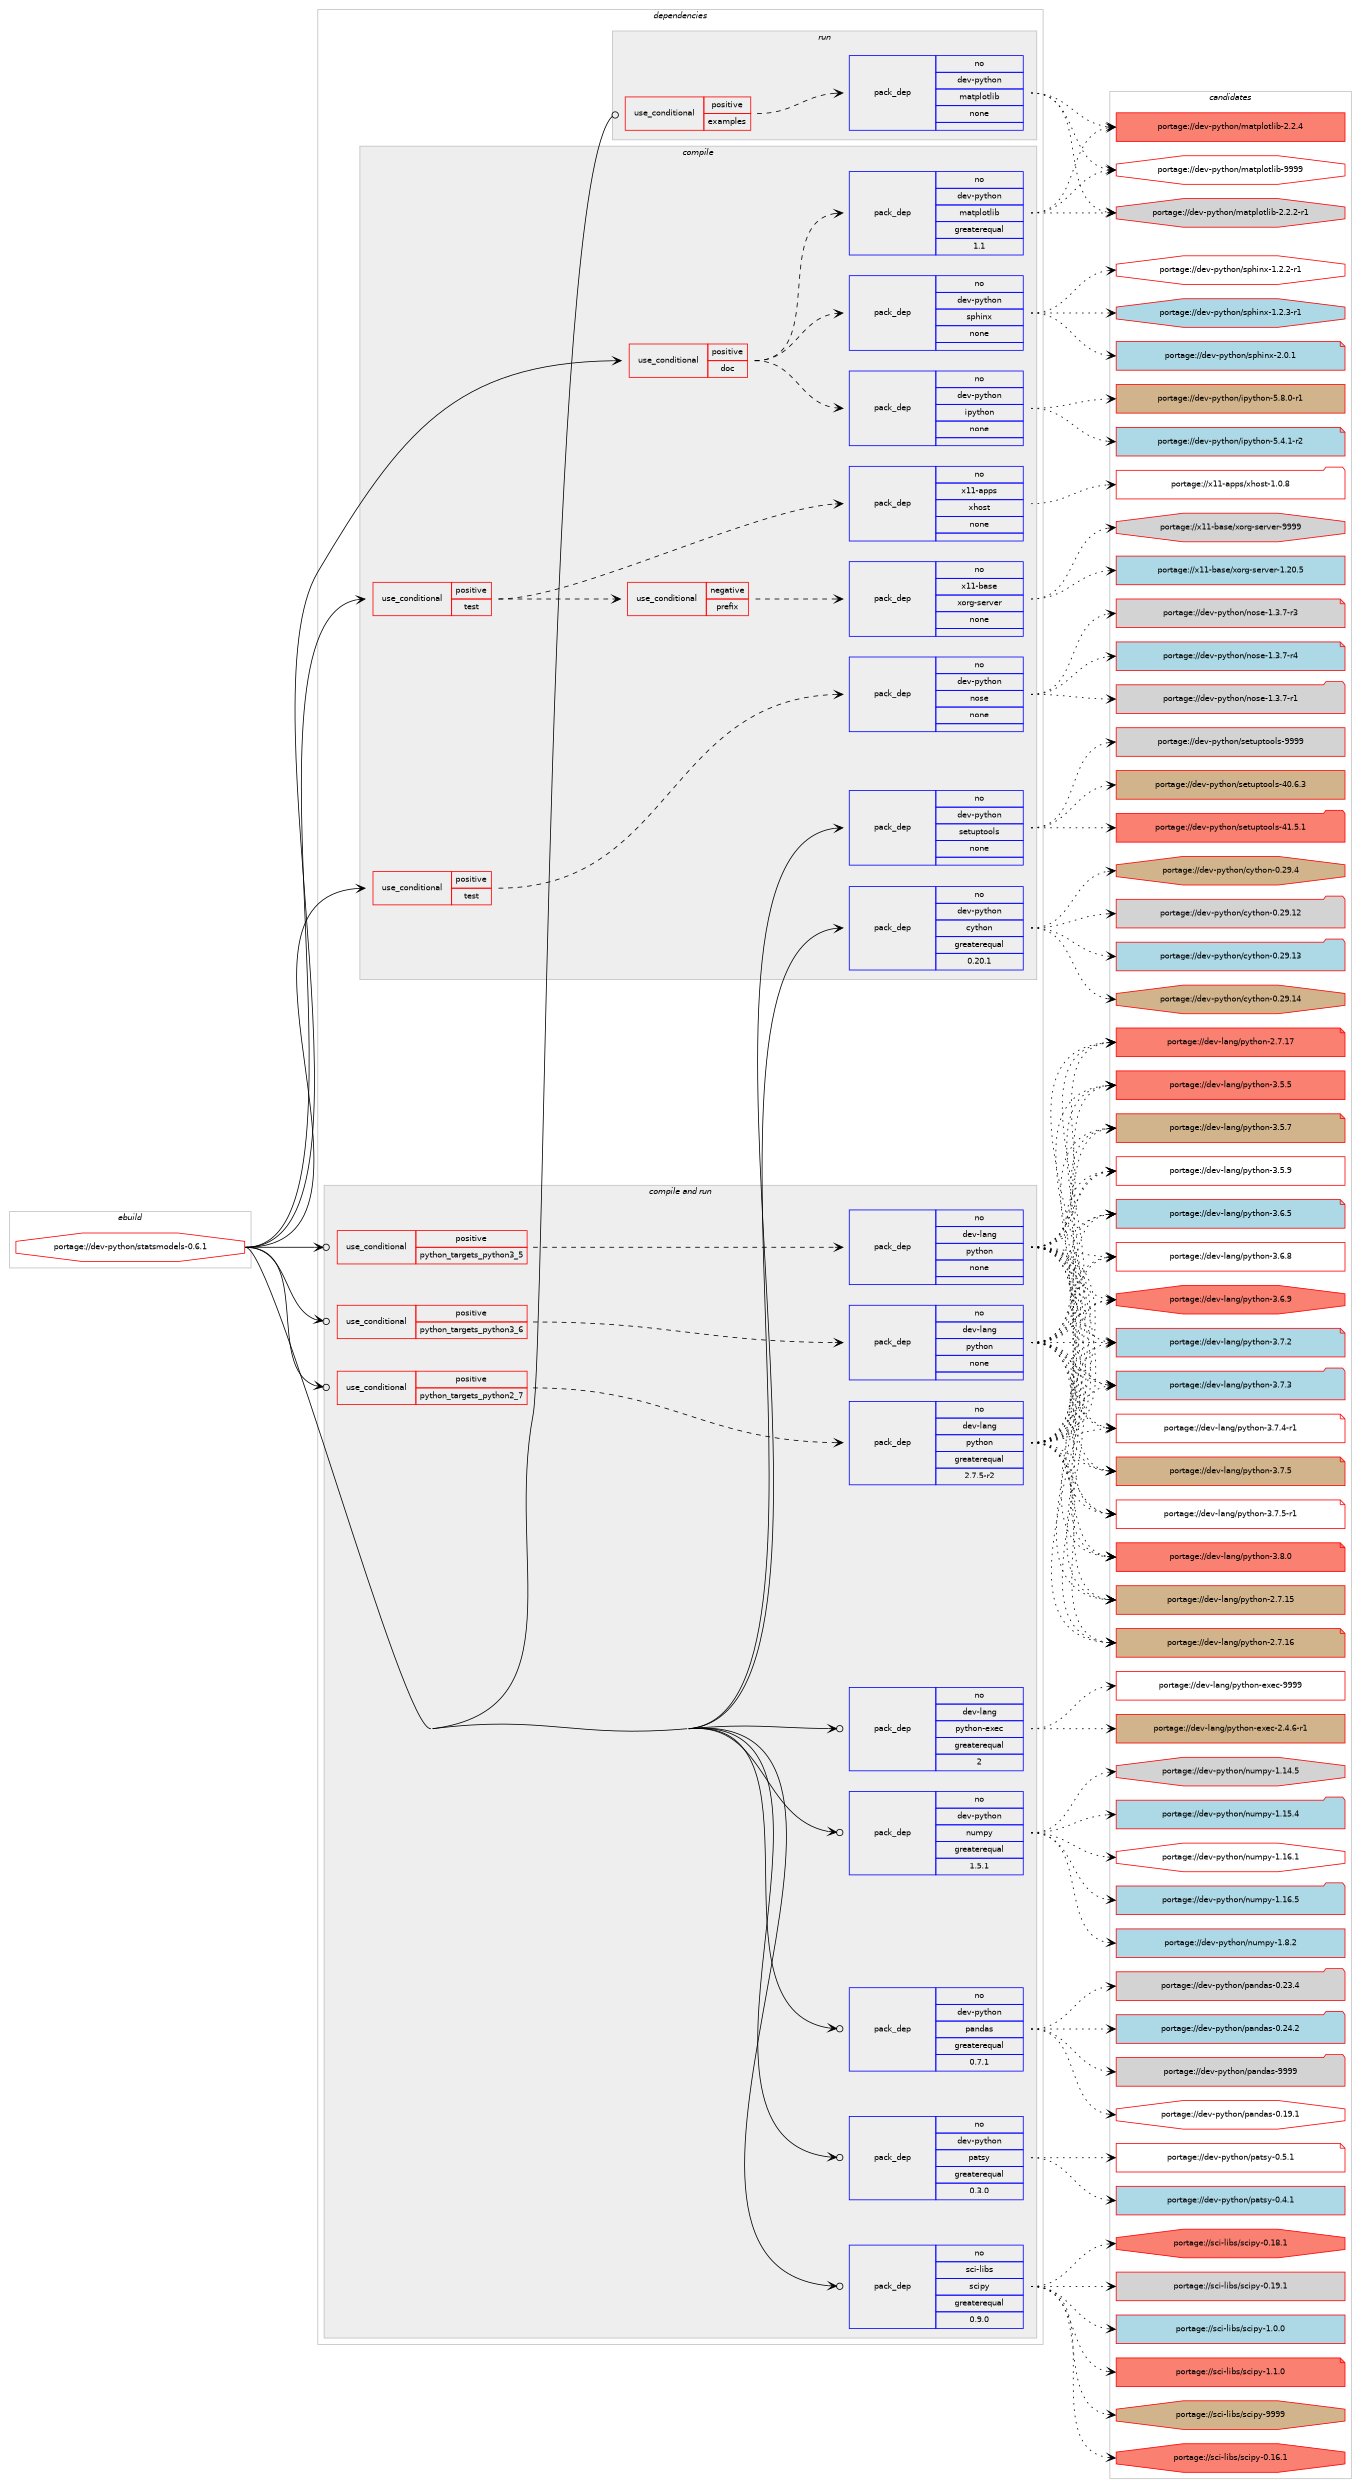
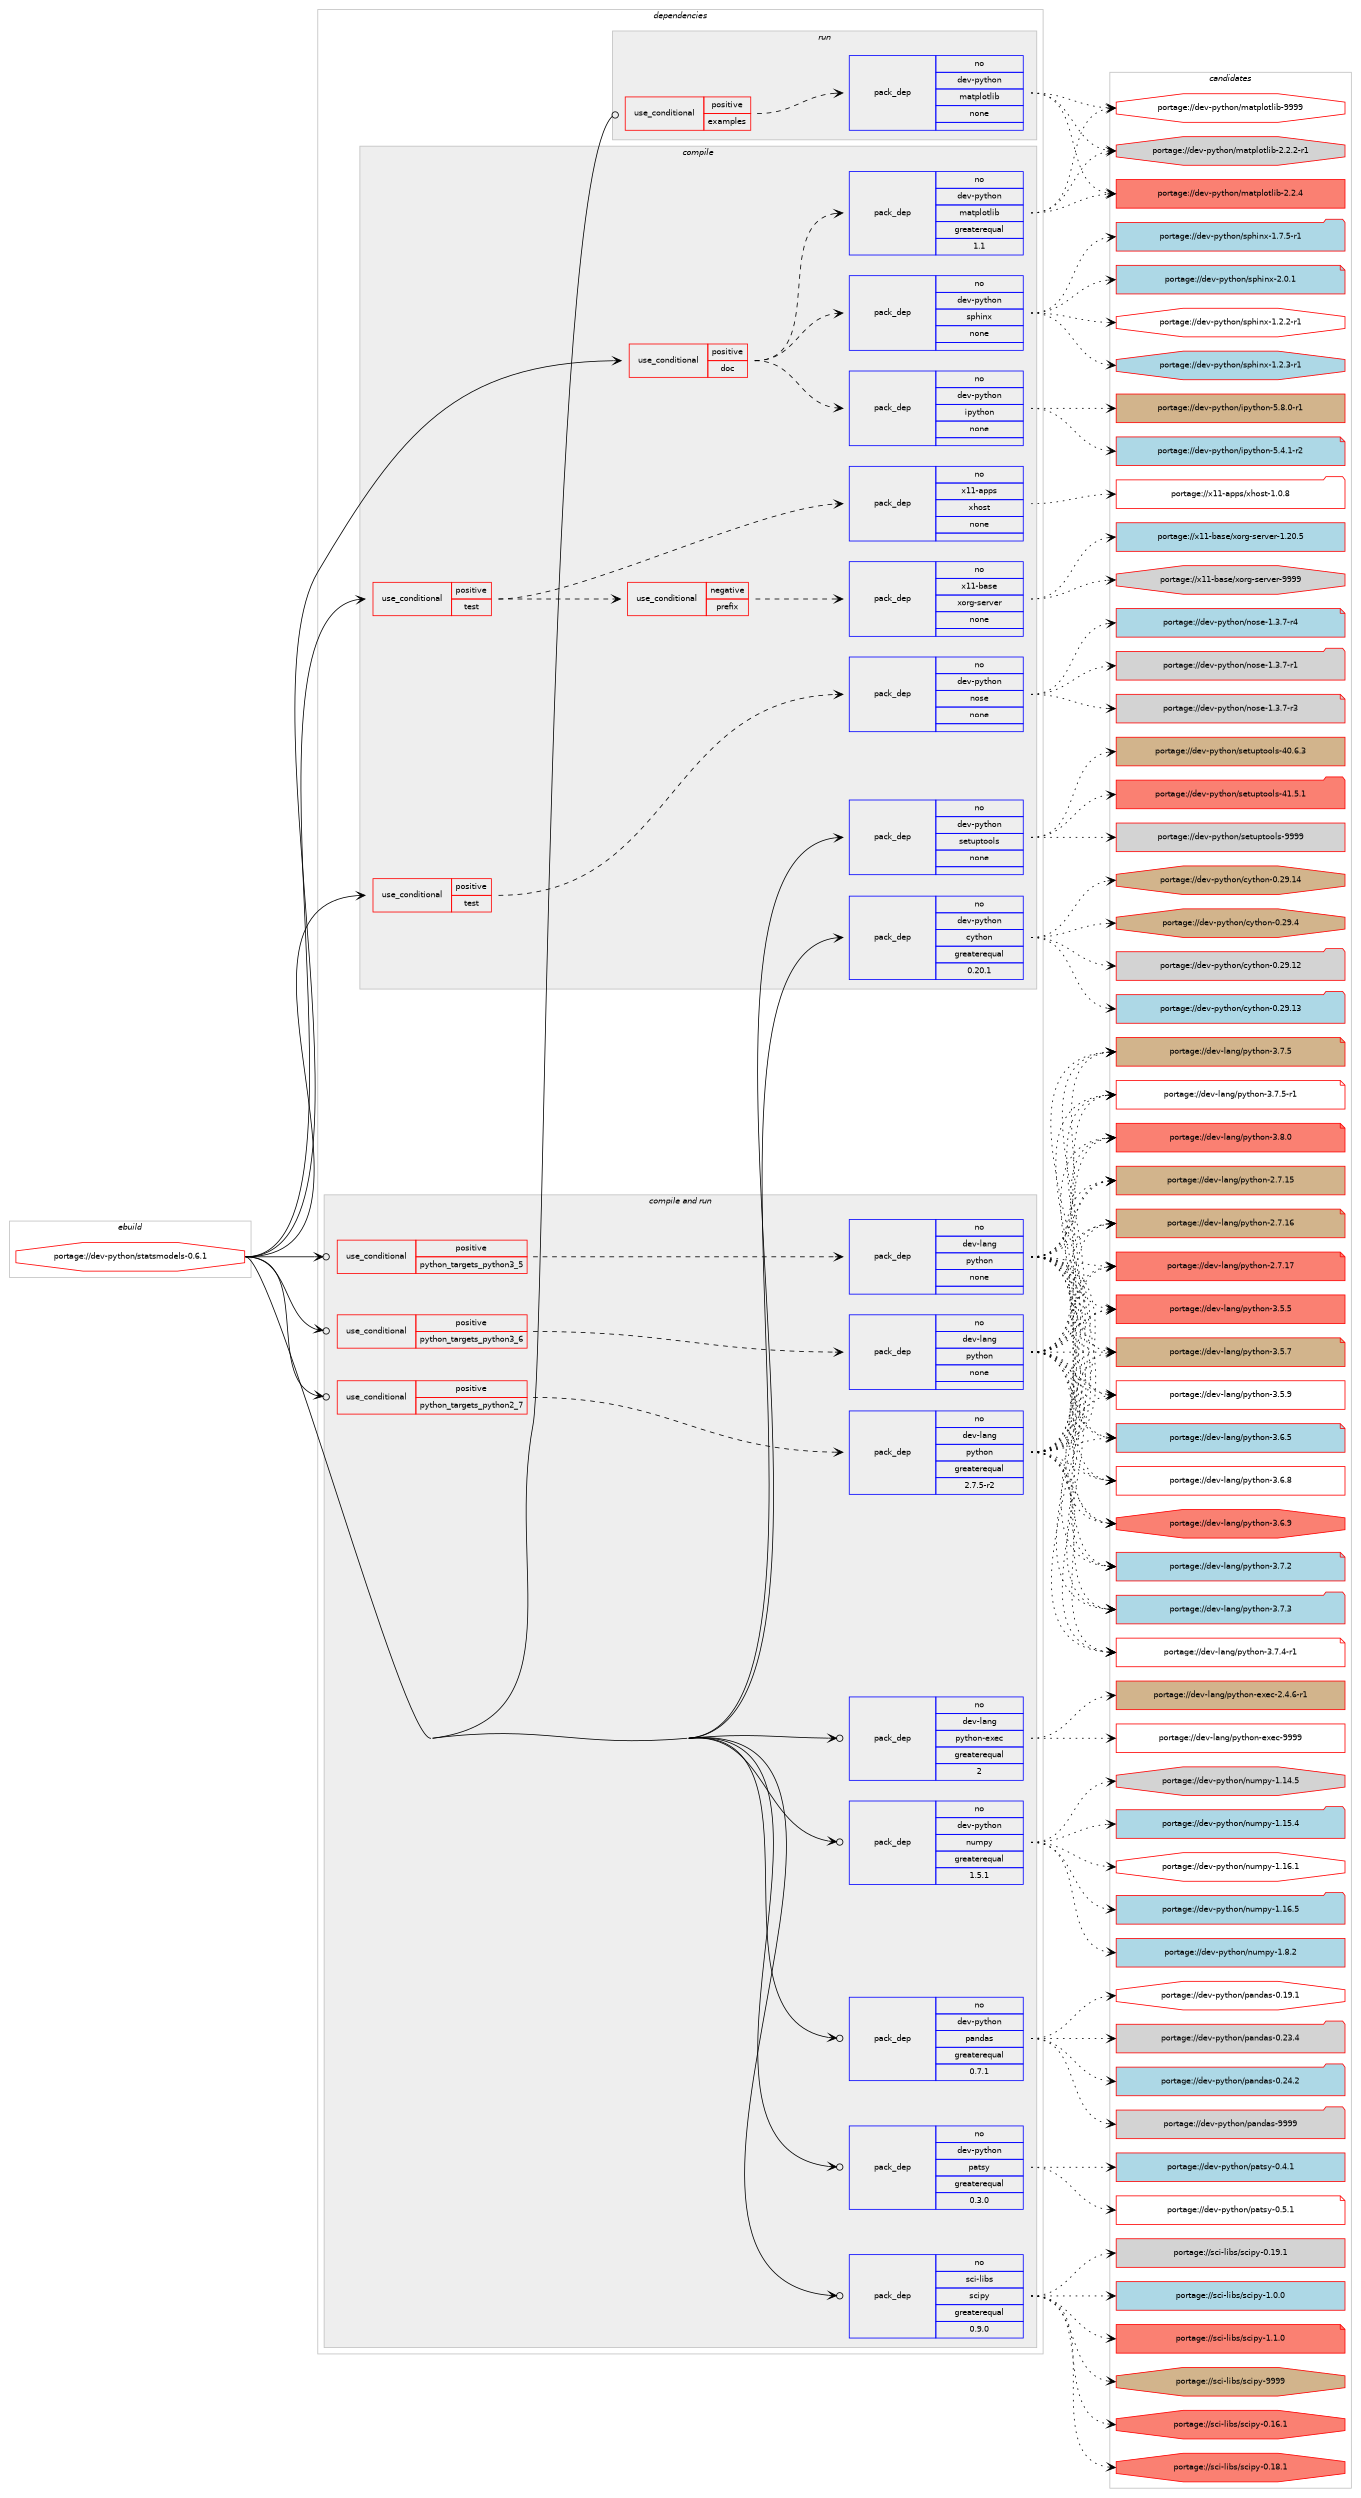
node "portage://dev-python/sphinx-1.7.5-r1": added
